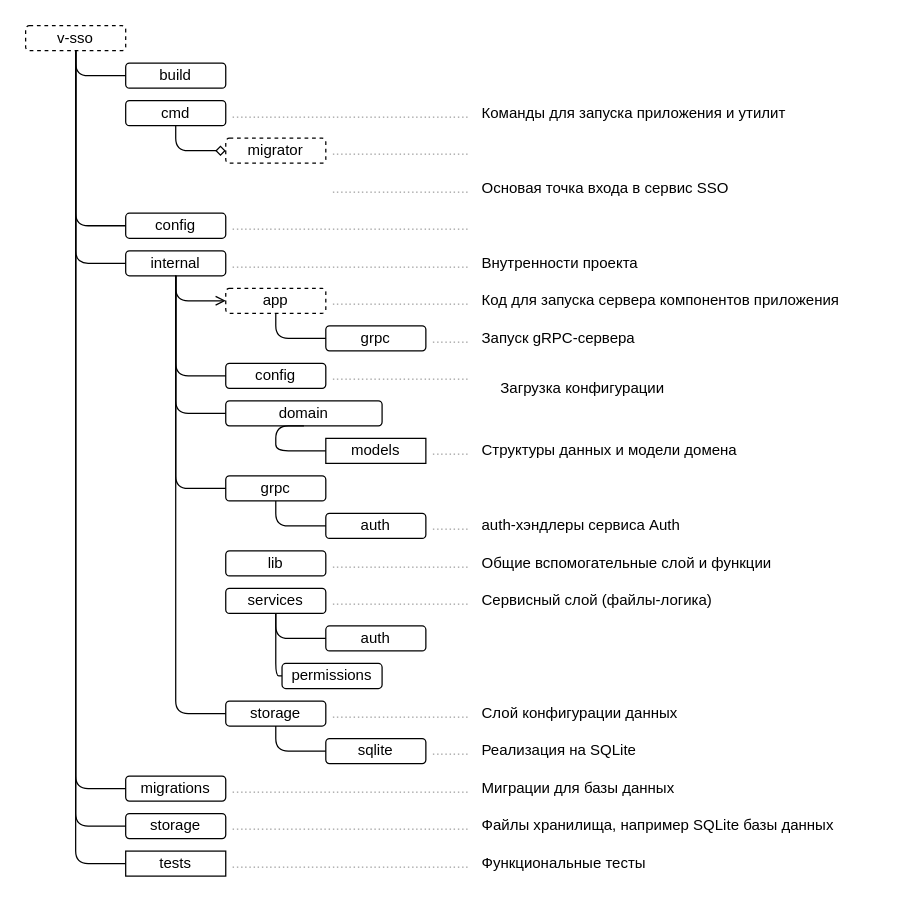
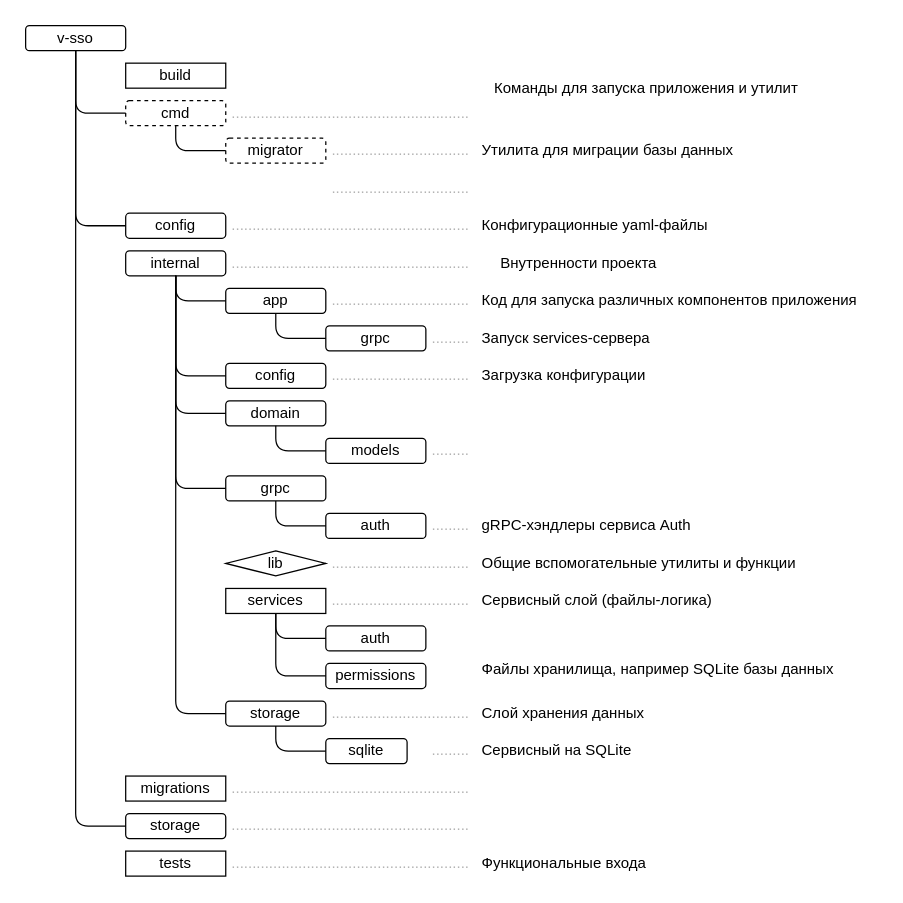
node "v-sso": style dashed -> solid
edge "v-sso" -- "build": removed
node "build": shape rounded rectangle -> rectangle
edge "v-sso" -- "cmd": added
node "cmd": style solid -> dashed
node "Команды для запуска приложения и утилит": moved (676, 113) -> (688, 88)
edge "cmd" -> "migrator": arrowhead diamond -> none
node "Утилита для миграции базы данных": added
node "Основая точка входа в сервис SSO": removed
node "Конфигурационные yaml-файлы": added
edge "v-sso" -- "internal": removed
node "Внутренности проекта": moved (676, 263) -> (694, 263)
edge "internal" -> "app": arrowhead open -> none
node "app": style dashed -> solid
node "Код для запуска сервера компонентов приложения": label "Код для запуска сервера компонентов приложения" -> "Код для запуска различных компонентов приложения"
node "Запуск gRPC-сервера": label "Запуск gRPC-сервера" -> "Запуск services-сервера"
node "Загрузка конфигурации": moved (694, 388) -> (676, 376)
node "domain": size 156x25 -> 100x25
node "models": shape rectangle -> rounded rectangle
node "Структуры данных и модели домена": removed
node "auth-хэндлеры сервиса Auth": label "auth-хэндлеры сервиса Auth" -> "gRPC-хэндлеры сервиса Auth"
node "lib": shape rounded rectangle -> diamond
node "Общие вспомогательные слой и функции": label "Общие вспомогательные слой и функции" -> "Общие вспомогательные утилиты и функции"
node "services": shape rounded rectangle -> rectangle
node "permissions": moved (332, 676) -> (376, 676)
node "Слой конфигурации данных": label "Слой конфигурации данных" -> "Слой хранения данных"
node "sqlite": size 100x25 -> 81x25
node "Реализация на SQLite": label "Реализация на SQLite" -> "Сервисный на SQLite"
edge "v-sso" -- "migrations": removed
node "migrations": shape rounded rectangle -> rectangle
node "Миграции для базы данных": removed
node "Файлы хранилища, например SQLite базы данных": moved (676, 826) -> (676, 669)
edge "v-sso" -- "tests": removed
node "Функциональные тесты": label "Функциональные тесты" -> "Функциональные входа"
